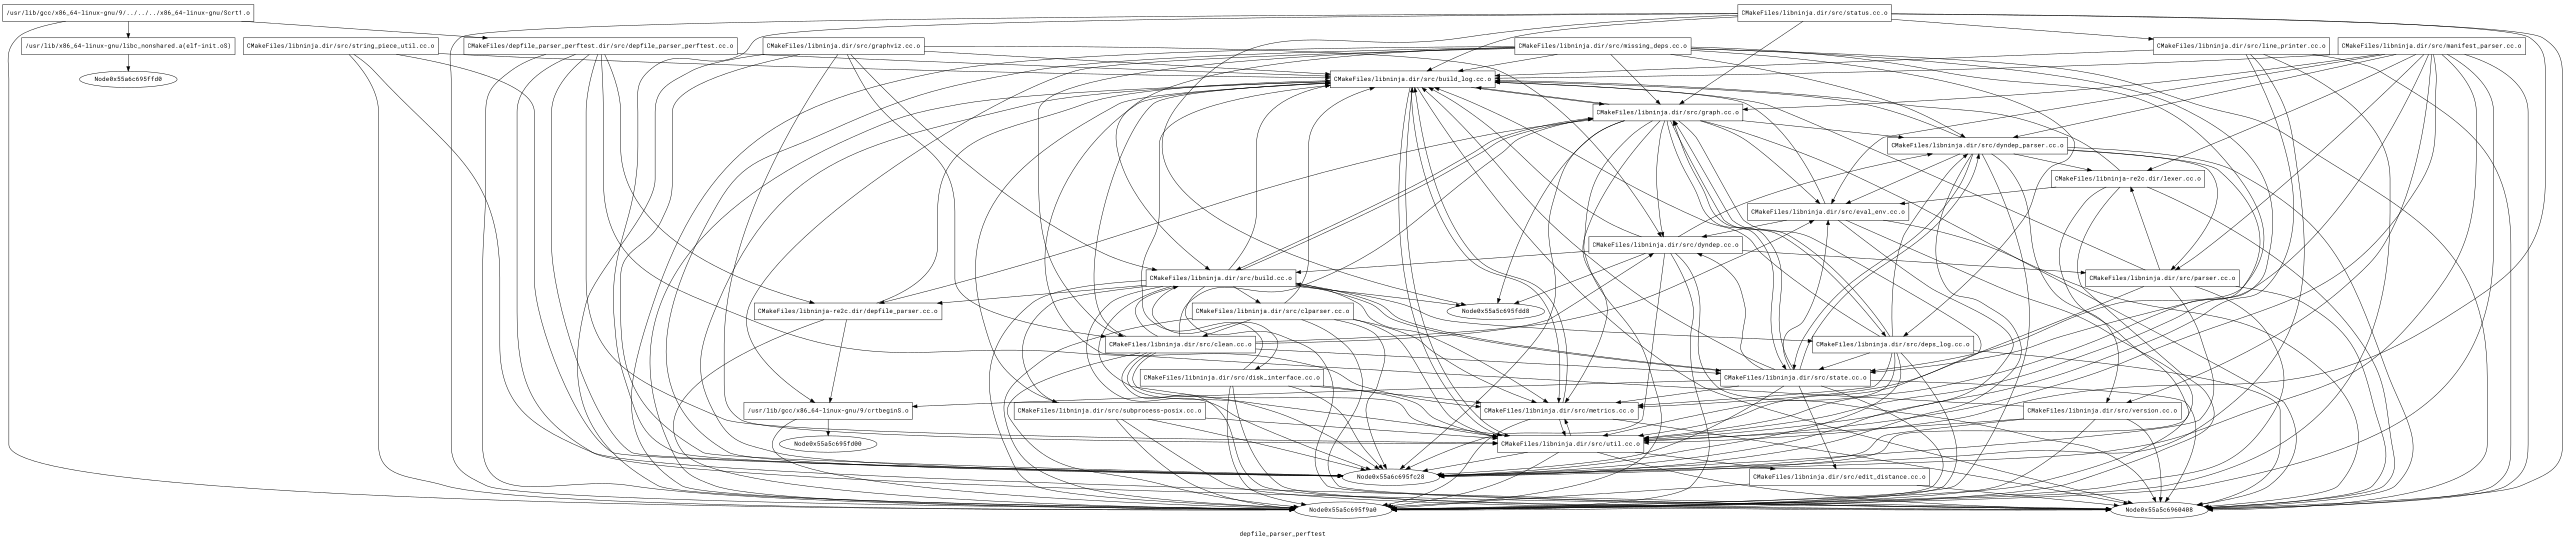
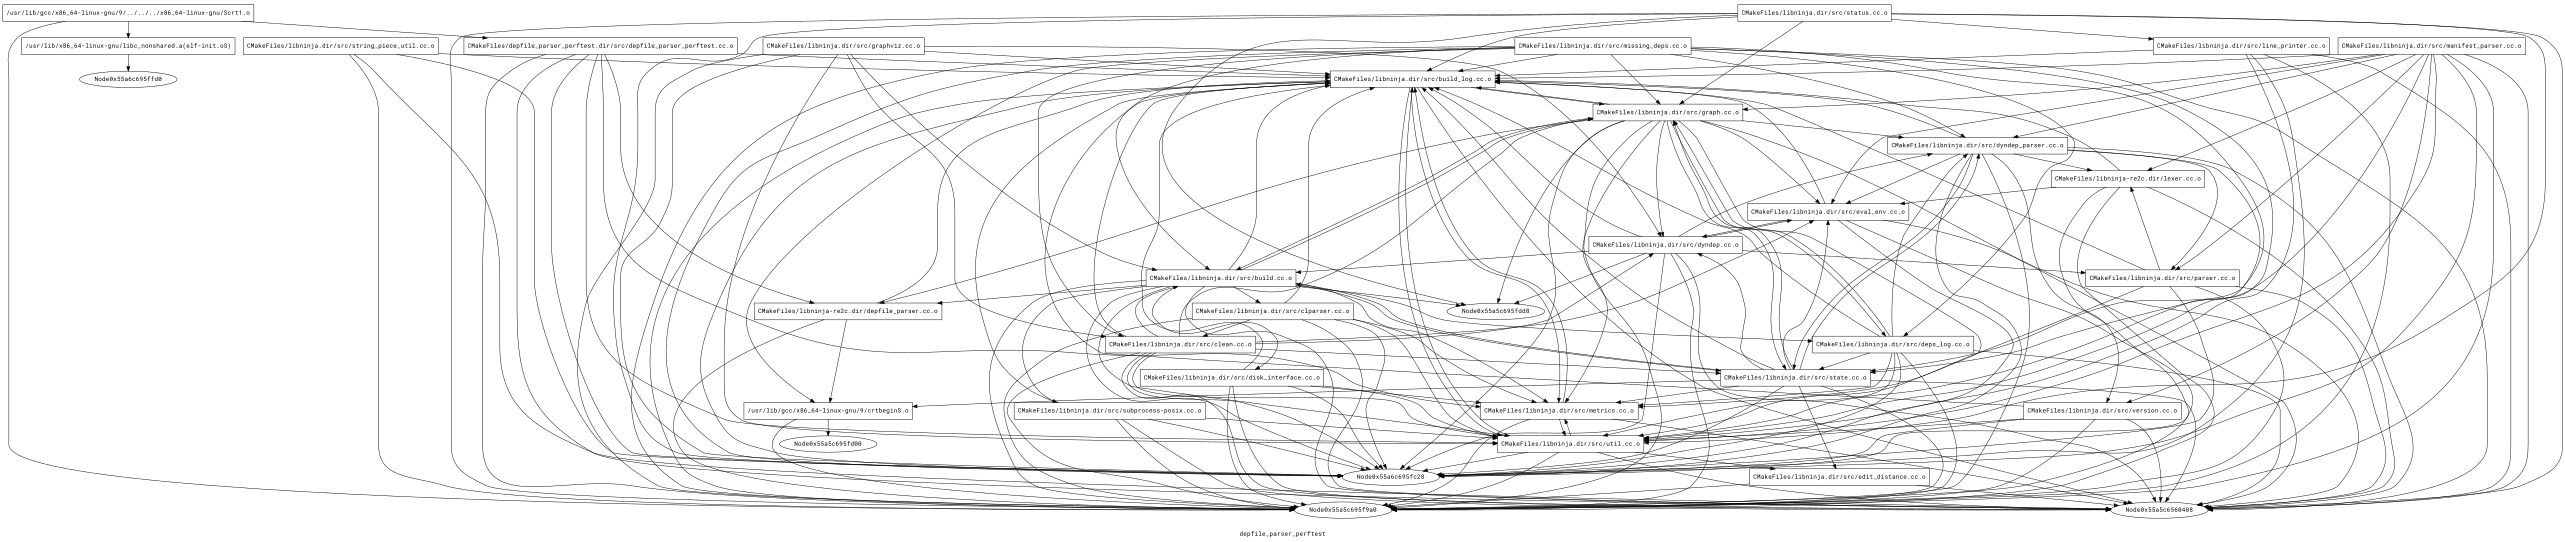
edge "CMakeFiles/libninja.dir/src/dyndep.cc.o" -> "CMakeFiles/libninja.dir/src/eval_env.cc.o": added
node "Node0x55a5c6960408": label "Node0x55a5c6960408" -> "Node0x55a5c6560408"
